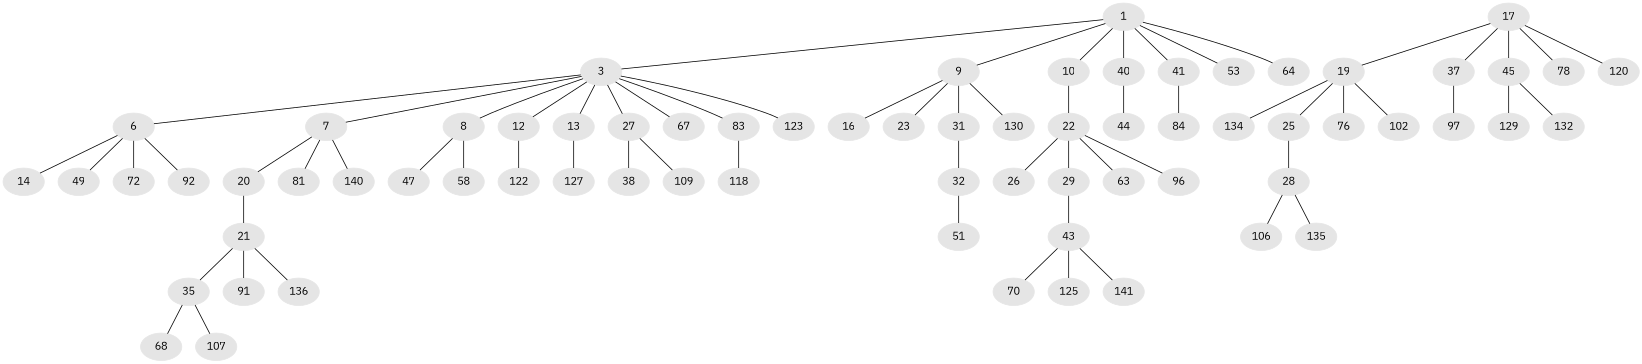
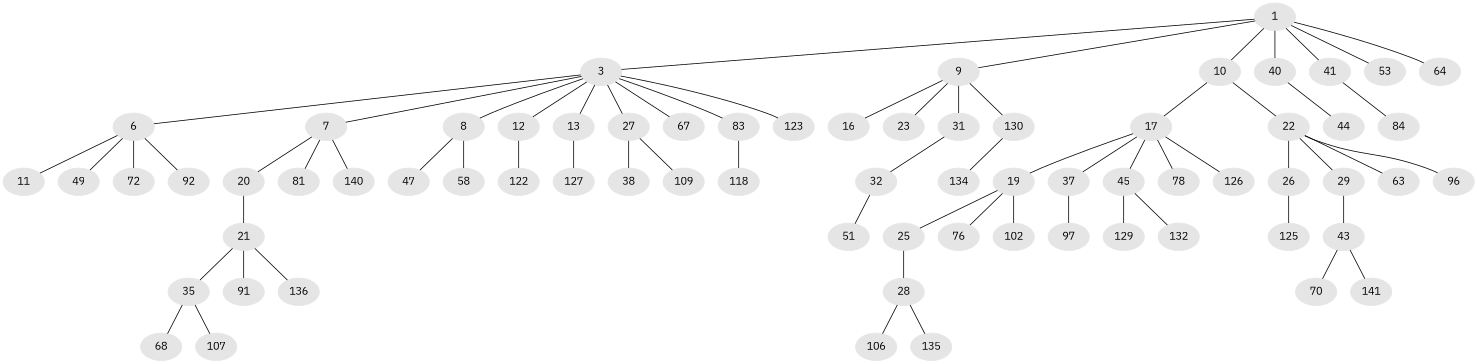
node "120": label "120" -> "126"
edge "10" -- "17": added
edge "19" -- "134": now "130" -- "134"
node "14": label "14" -> "11"
edge "43" -- "125": now "26" -- "125"
